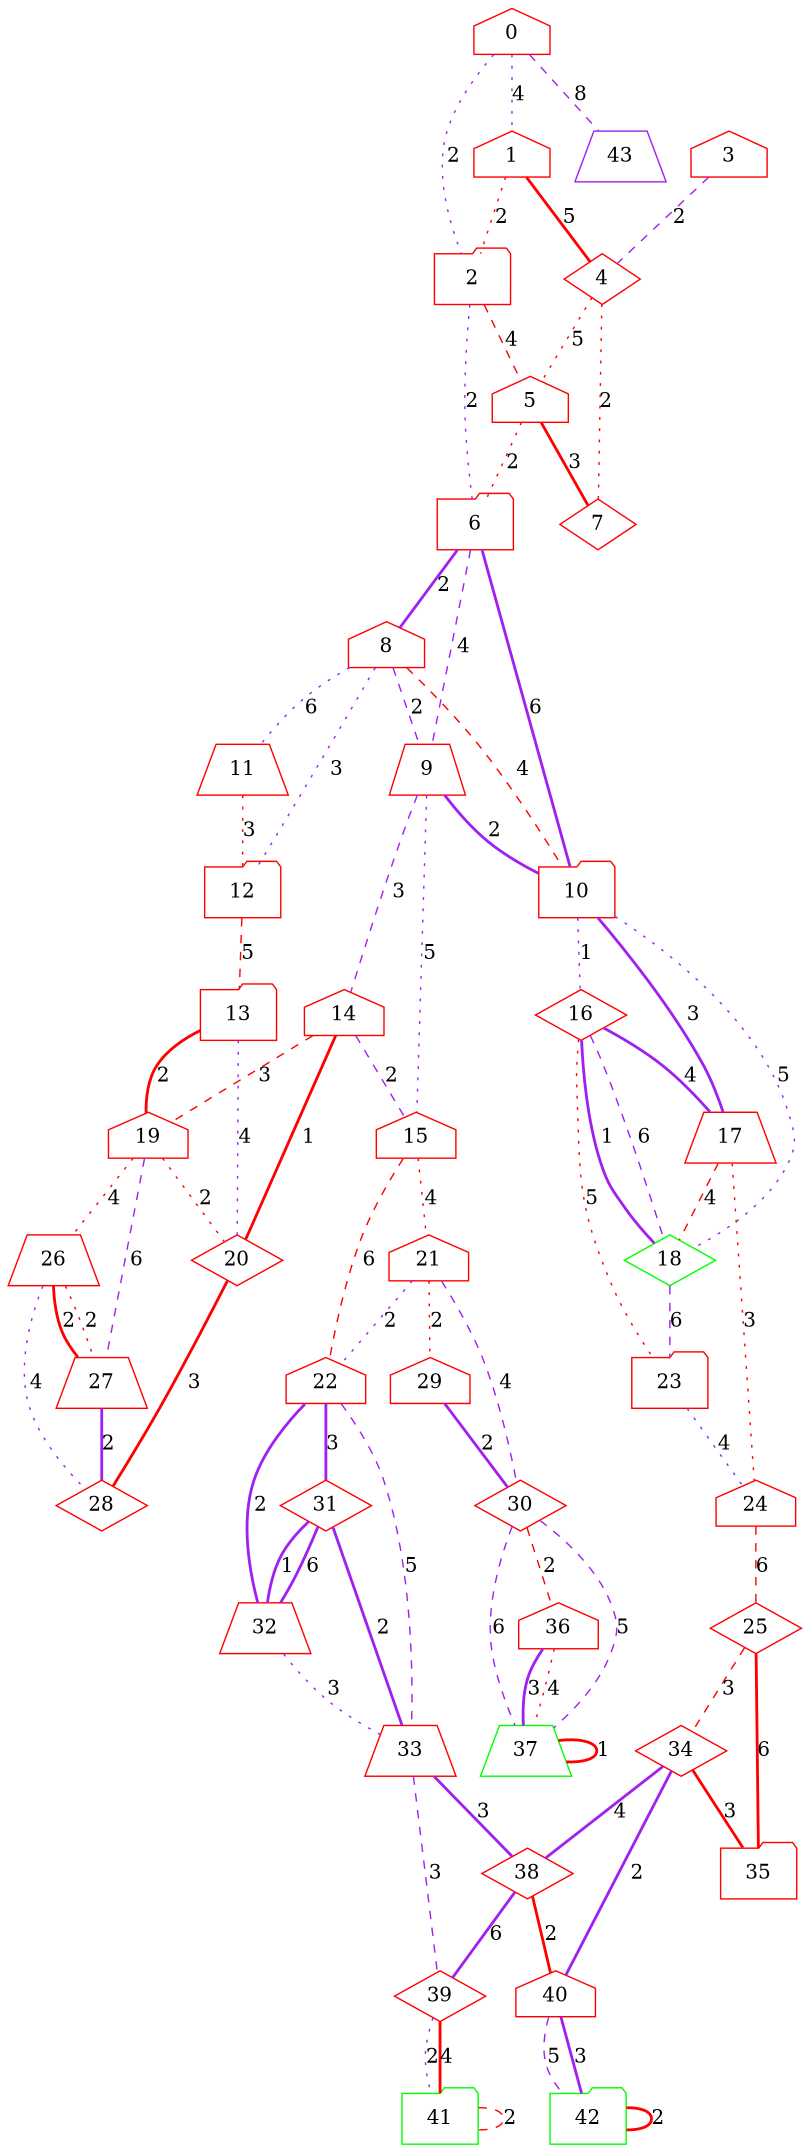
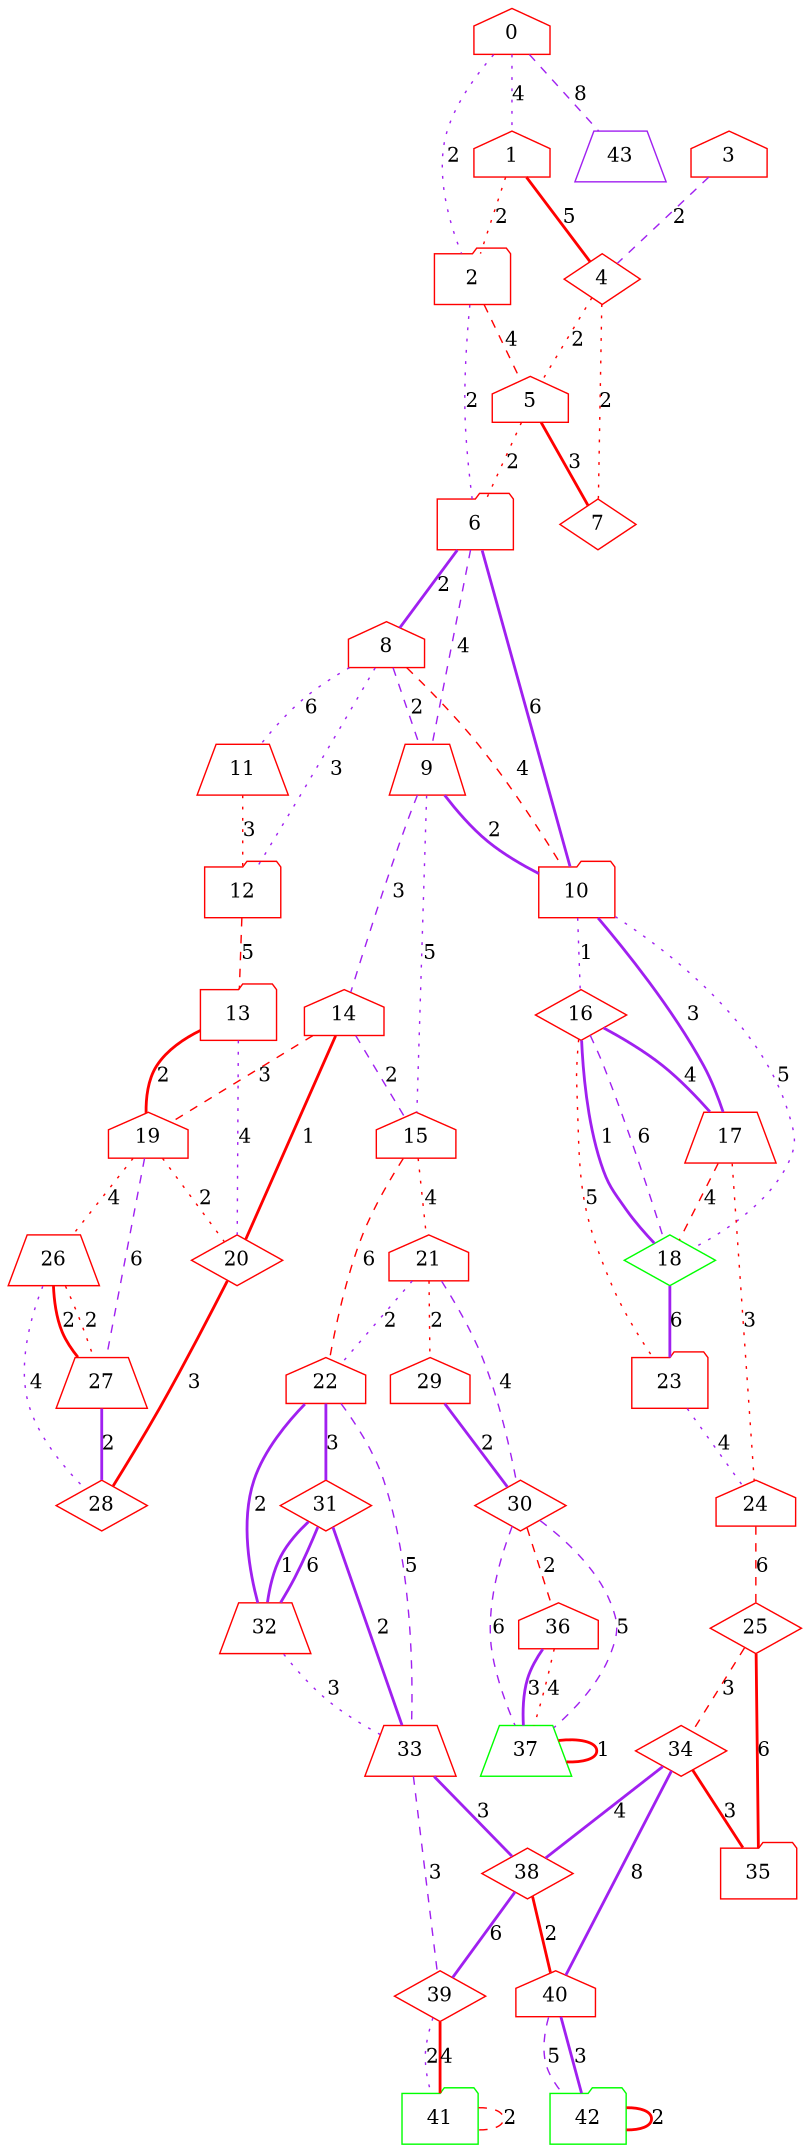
edge "4" -- "5": label "5" -> "2"
edge "18" -- "23": style dashed -> bold
edge "34" -- "40": label "2" -> "8"
